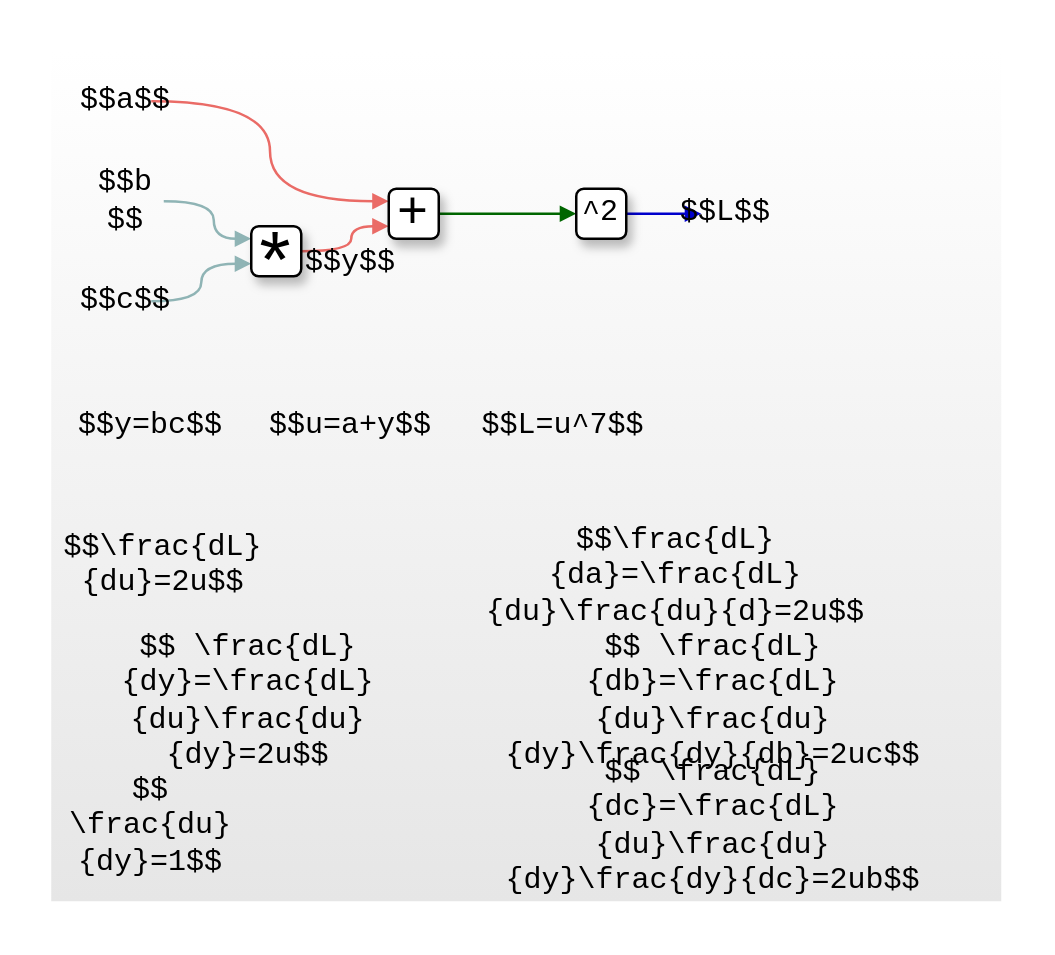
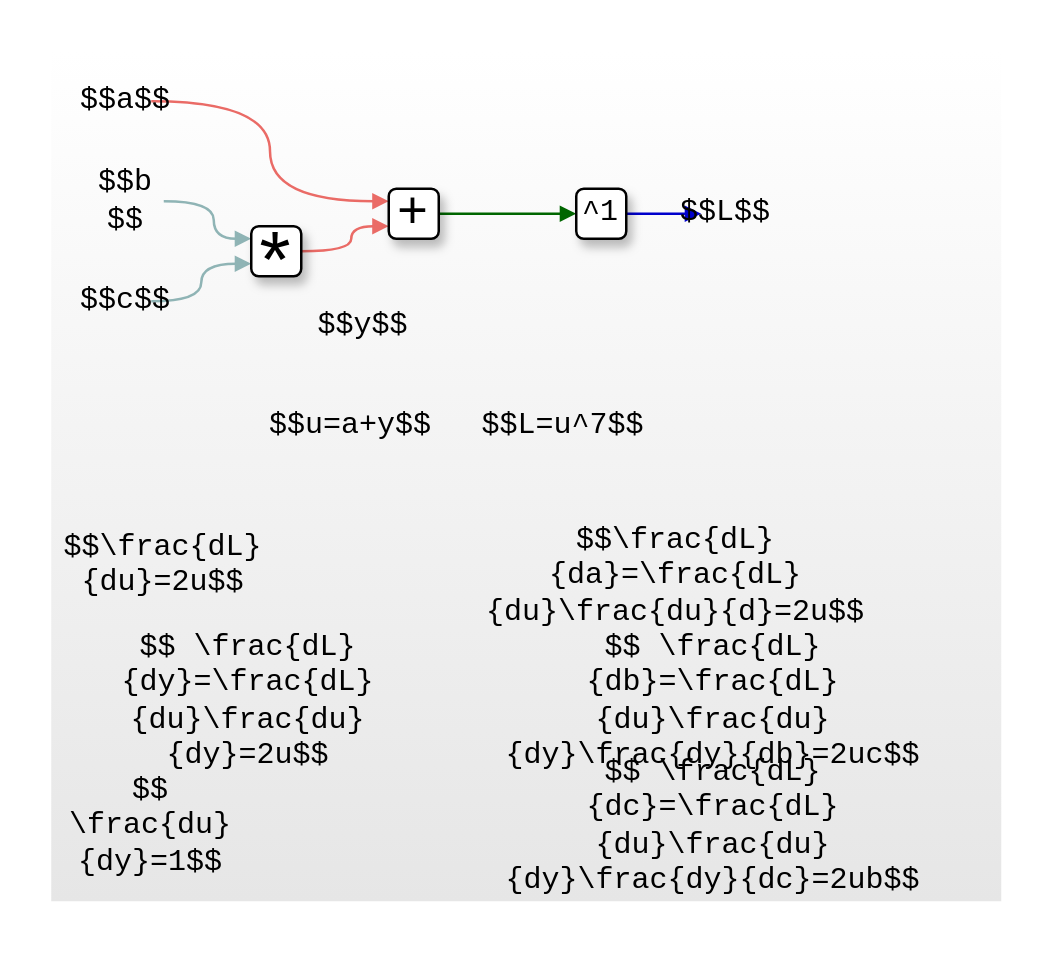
node "^2": label "^2" -> "^1"
node "$$y$$": moved (351, 264) -> (364, 326)
node "$$y=bc$$": removed
